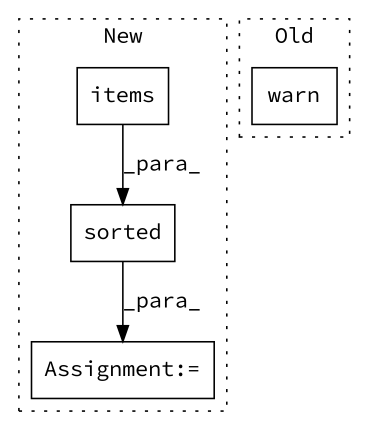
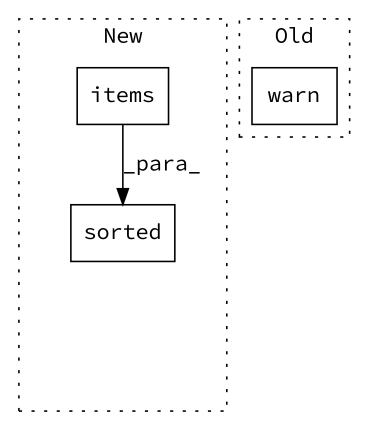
node "Assignment:=": removed
